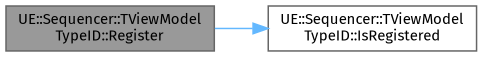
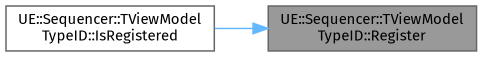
edge "UE::Sequencer::TViewModel TypeID::Register" -> "UE::Sequencer::TViewModel TypeID::IsRegistered": reversed
